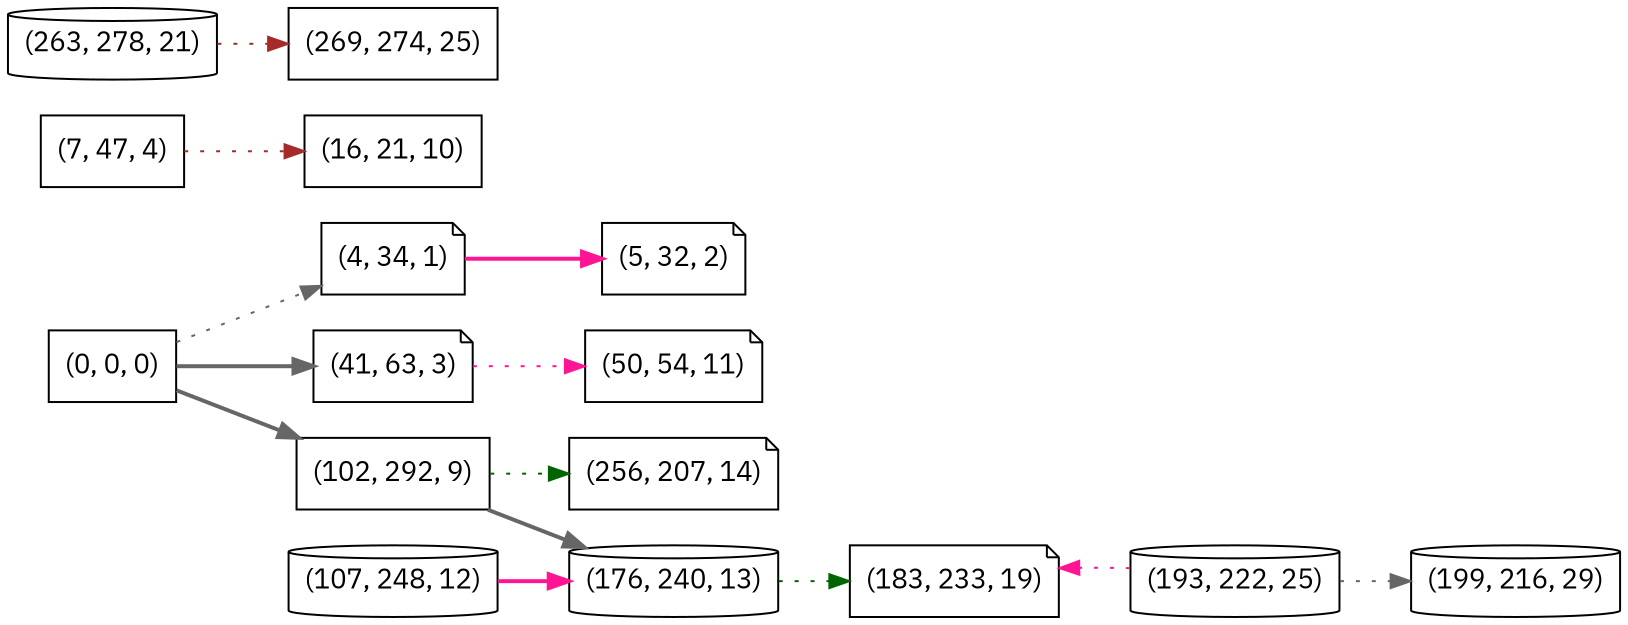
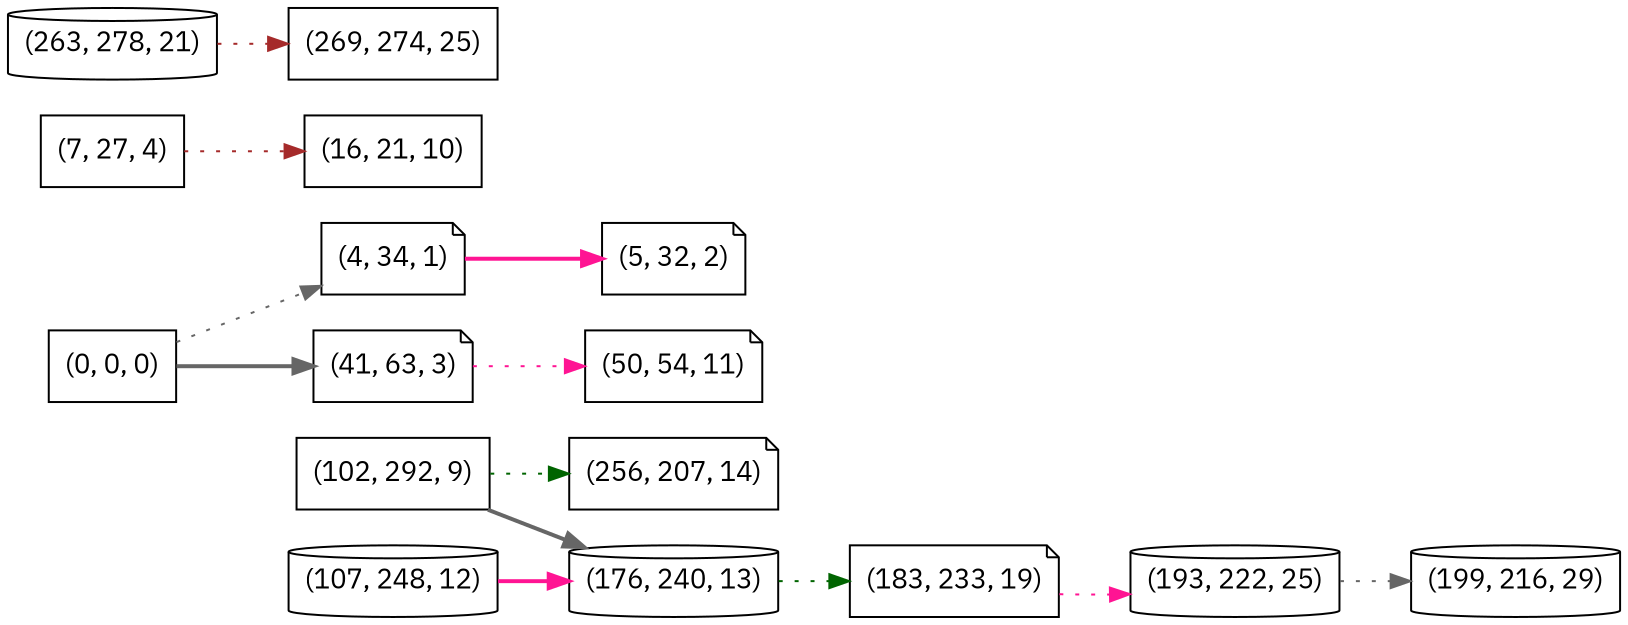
node "(7, 47, 4)": label "(7, 47, 4)" -> "(7, 27, 4)"
edge "(0, 0, 0)" -> "(102, 292, 9)": removed
edge "(193, 222, 25)" -> "(183, 233, 19)": reversed
